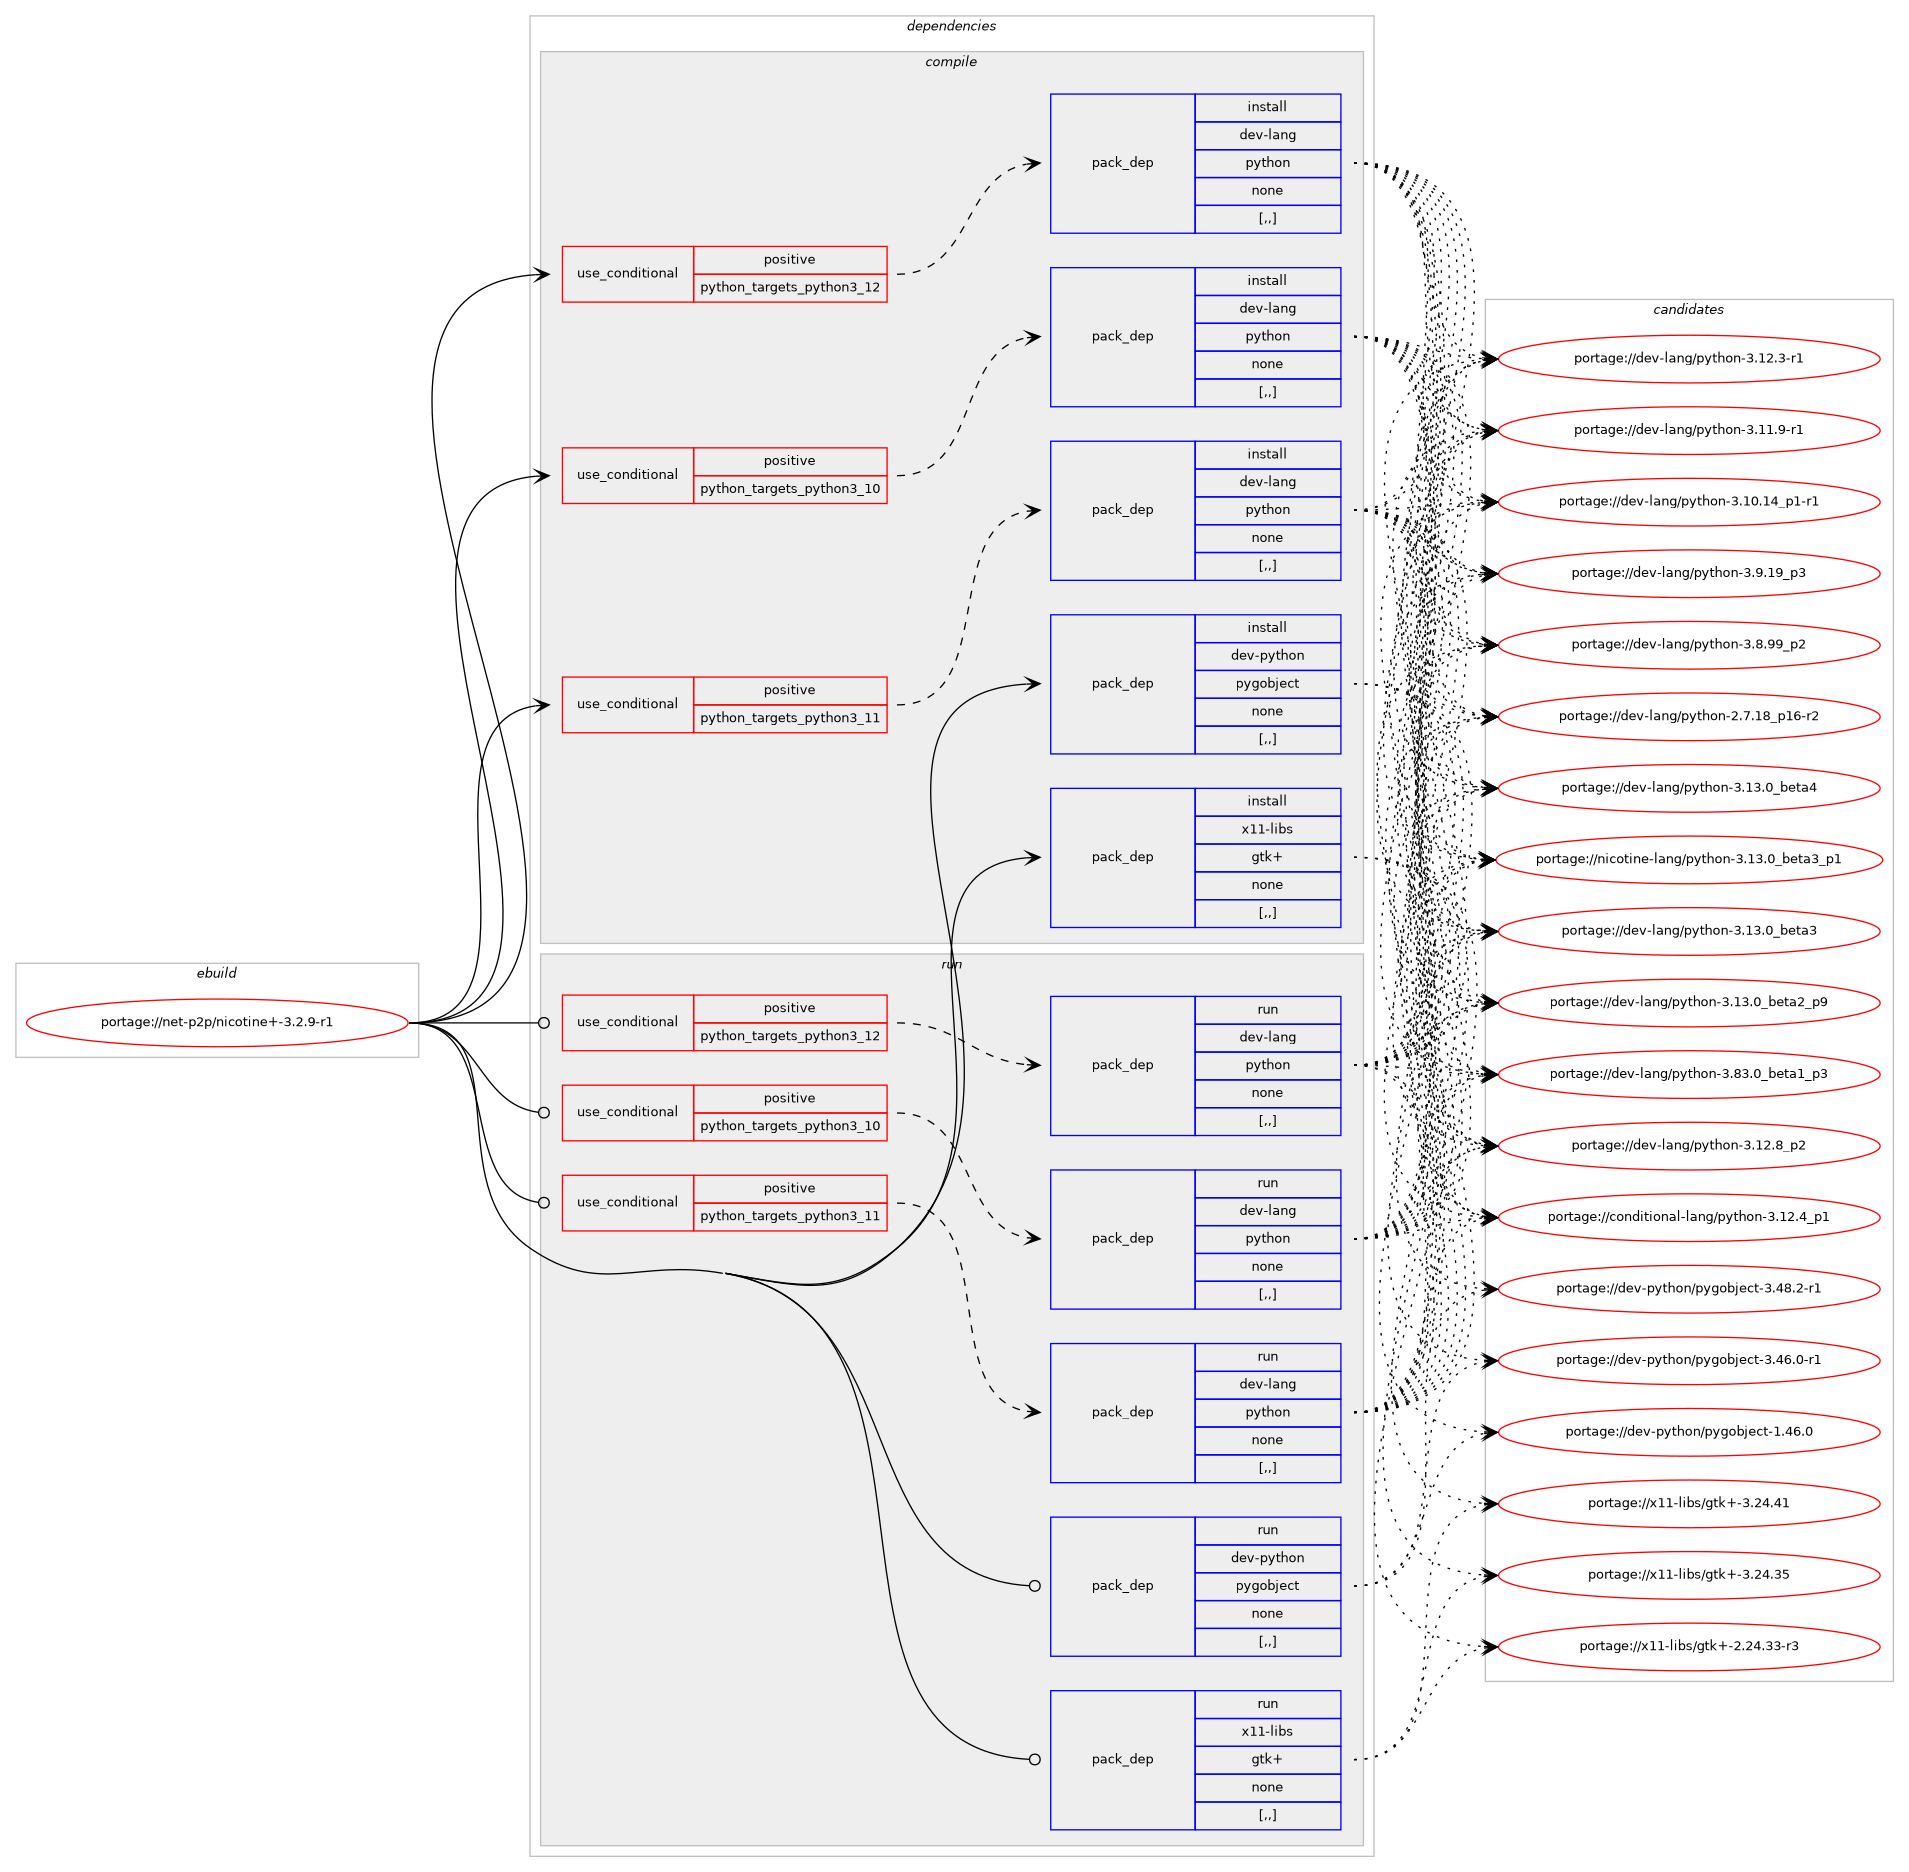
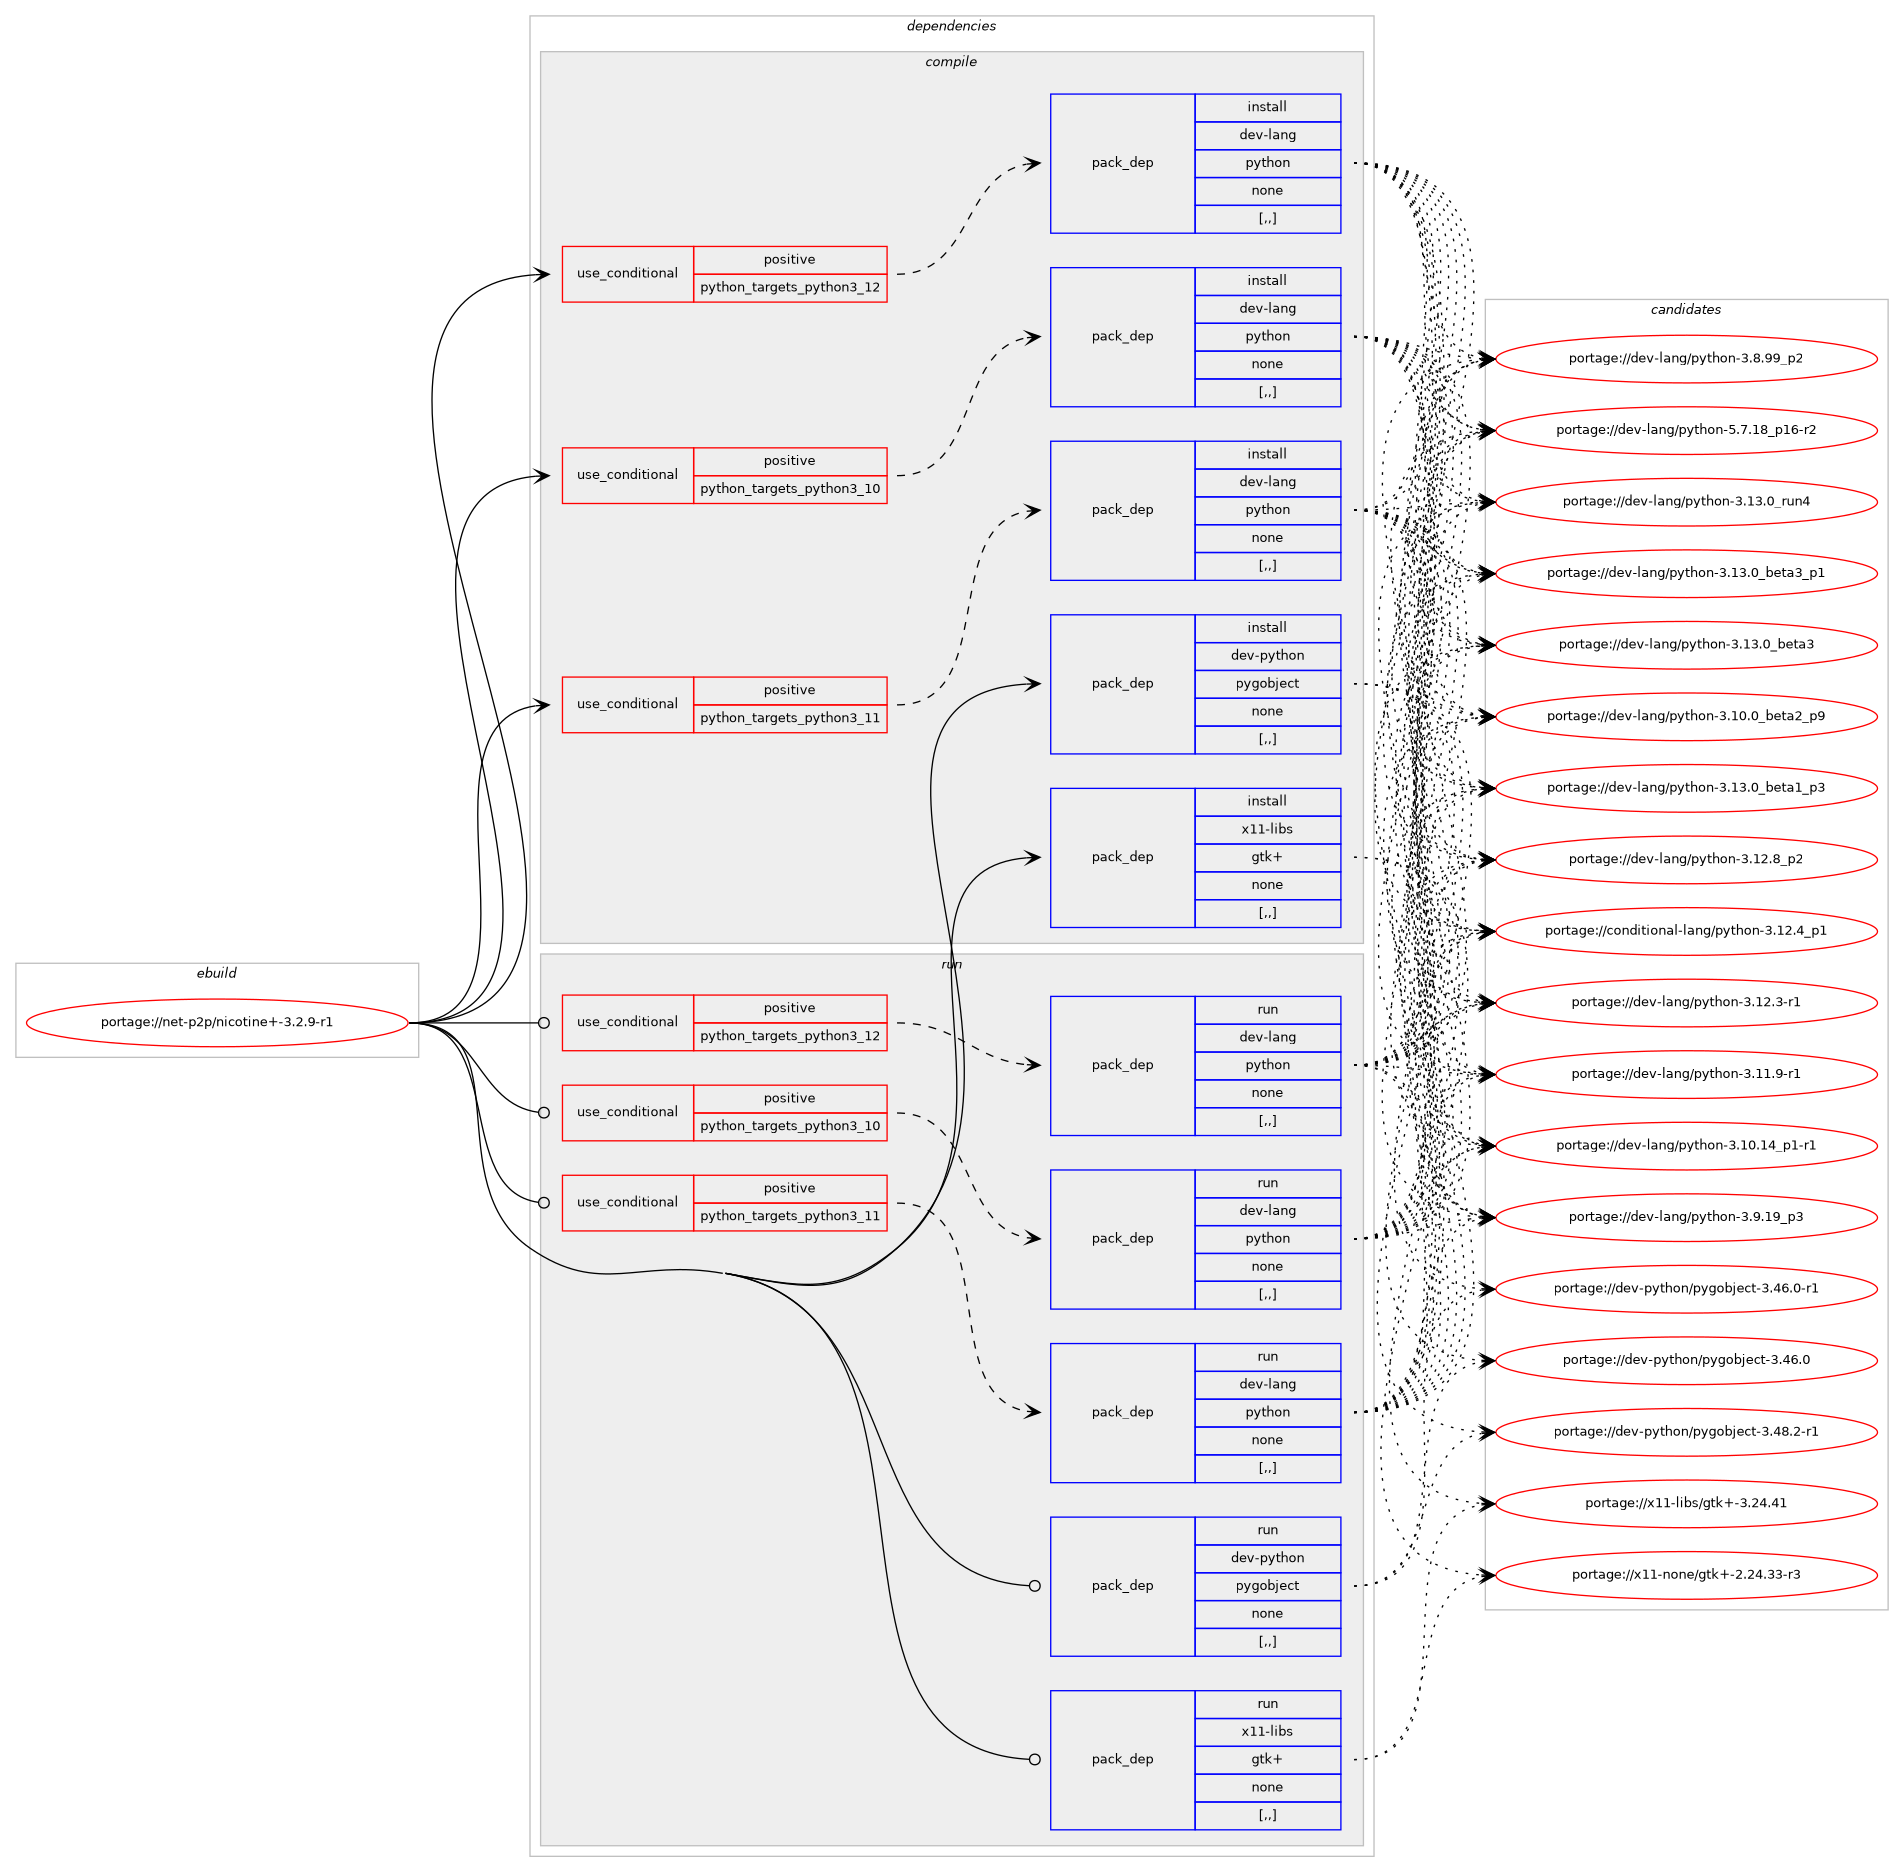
node "portage://dev-lang/python-2.7.18_p16-r2": label "portage://dev-lang/python-2.7.18_p16-r2" -> "portage://dev-lang/python-5.7.18_p16-r2"
node "portage://dev-lang/python-3.13.0_beta4": label "portage://dev-lang/python-3.13.0_beta4" -> "portage://dev-lang/python-3.13.0_run4"
node "portage://nicotine-lang/python-3.13.0_beta3_p1": label "portage://nicotine-lang/python-3.13.0_beta3_p1" -> "portage://dev-lang/python-3.13.0_beta3_p1"
node "portage://dev-lang/python-3.13.0_beta2_p9": label "portage://dev-lang/python-3.13.0_beta2_p9" -> "portage://dev-lang/python-3.10.0_beta2_p9"
node "portage://dev-lang/python-3.83.0_beta1_p3": label "portage://dev-lang/python-3.83.0_beta1_p3" -> "portage://dev-lang/python-3.13.0_beta1_p3"
node "portage://dev-python/pygobject-1.46.0": label "portage://dev-python/pygobject-1.46.0" -> "portage://dev-python/pygobject-3.46.0"
node "portage://x11-libs/gtk+-3.24.35": removed
node "portage://x11-libs/gtk+-2.24.33-r3": label "portage://x11-libs/gtk+-2.24.33-r3" -> "portage://x11-none/gtk+-2.24.33-r3"
